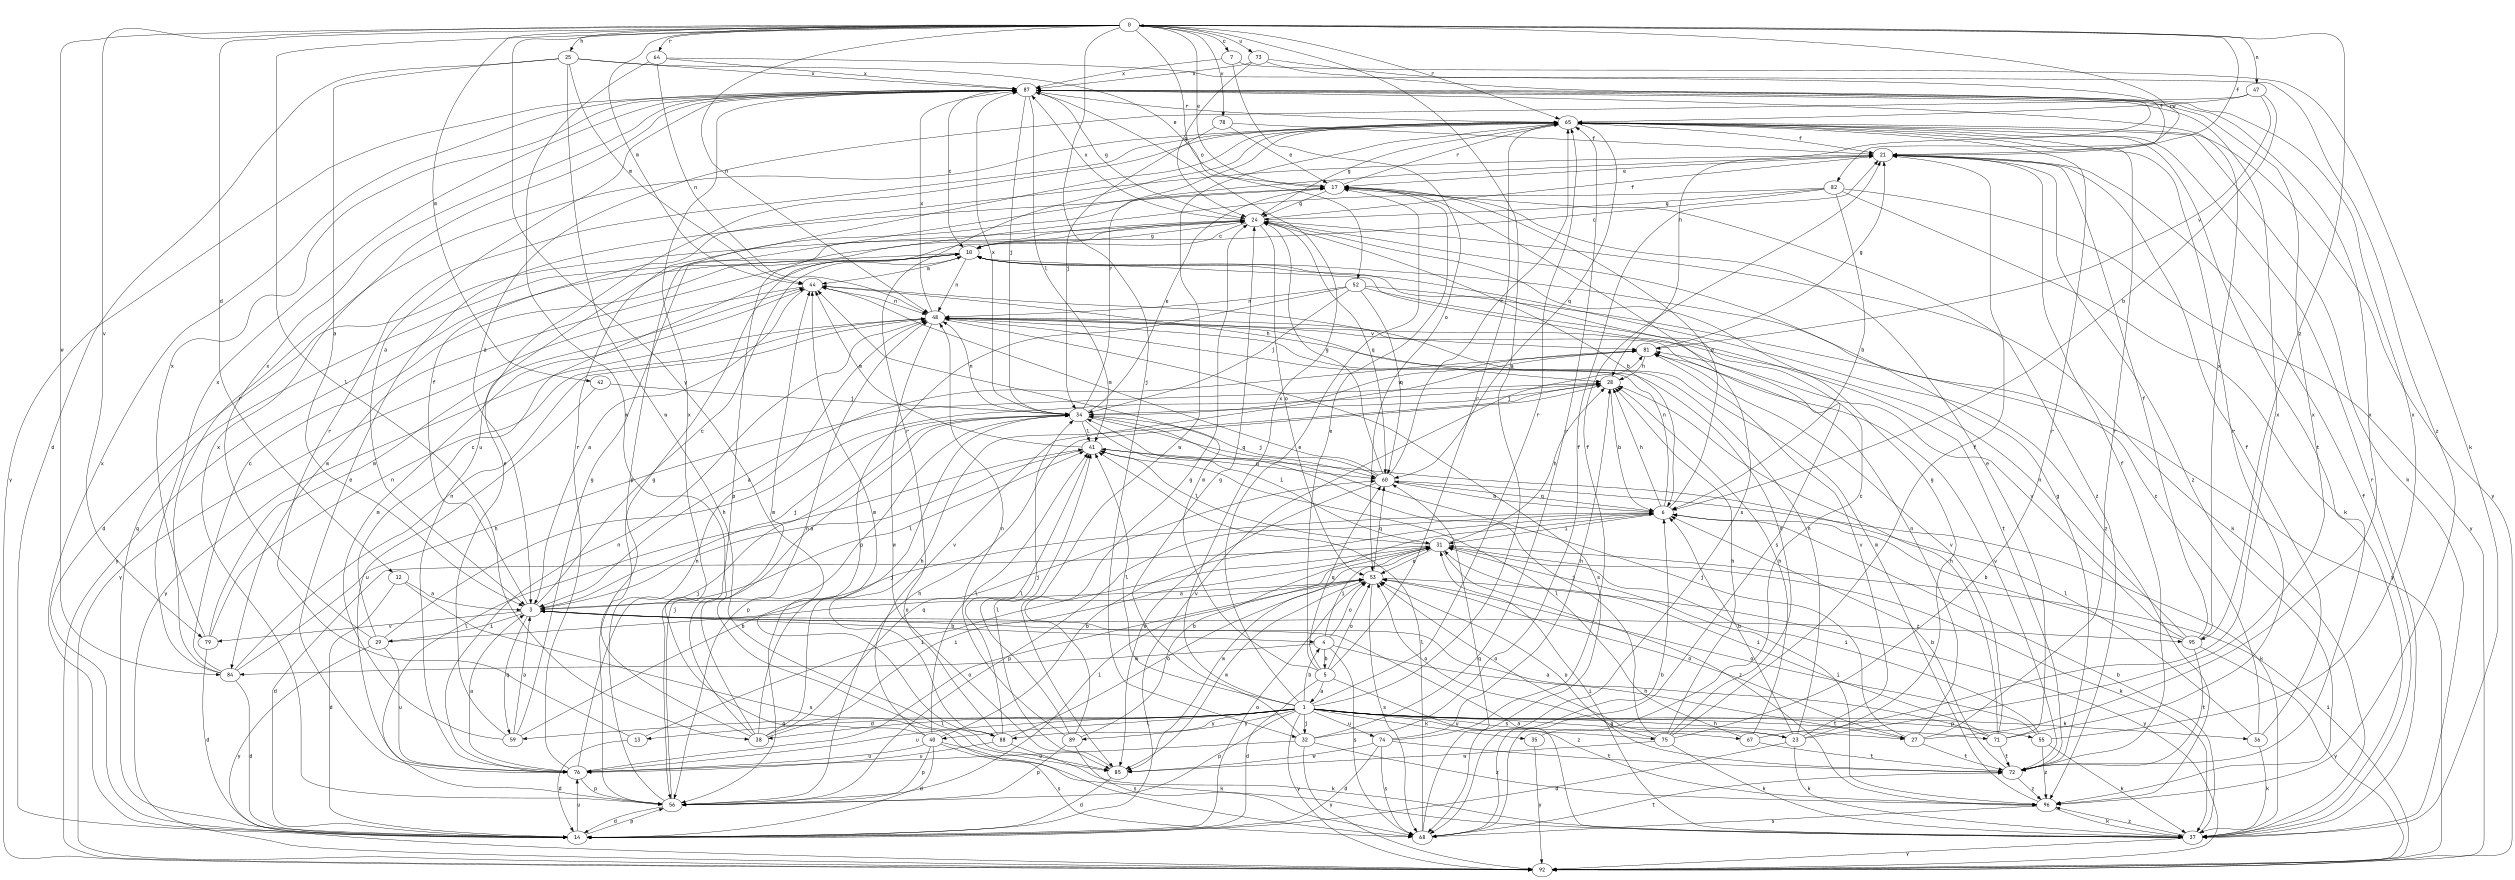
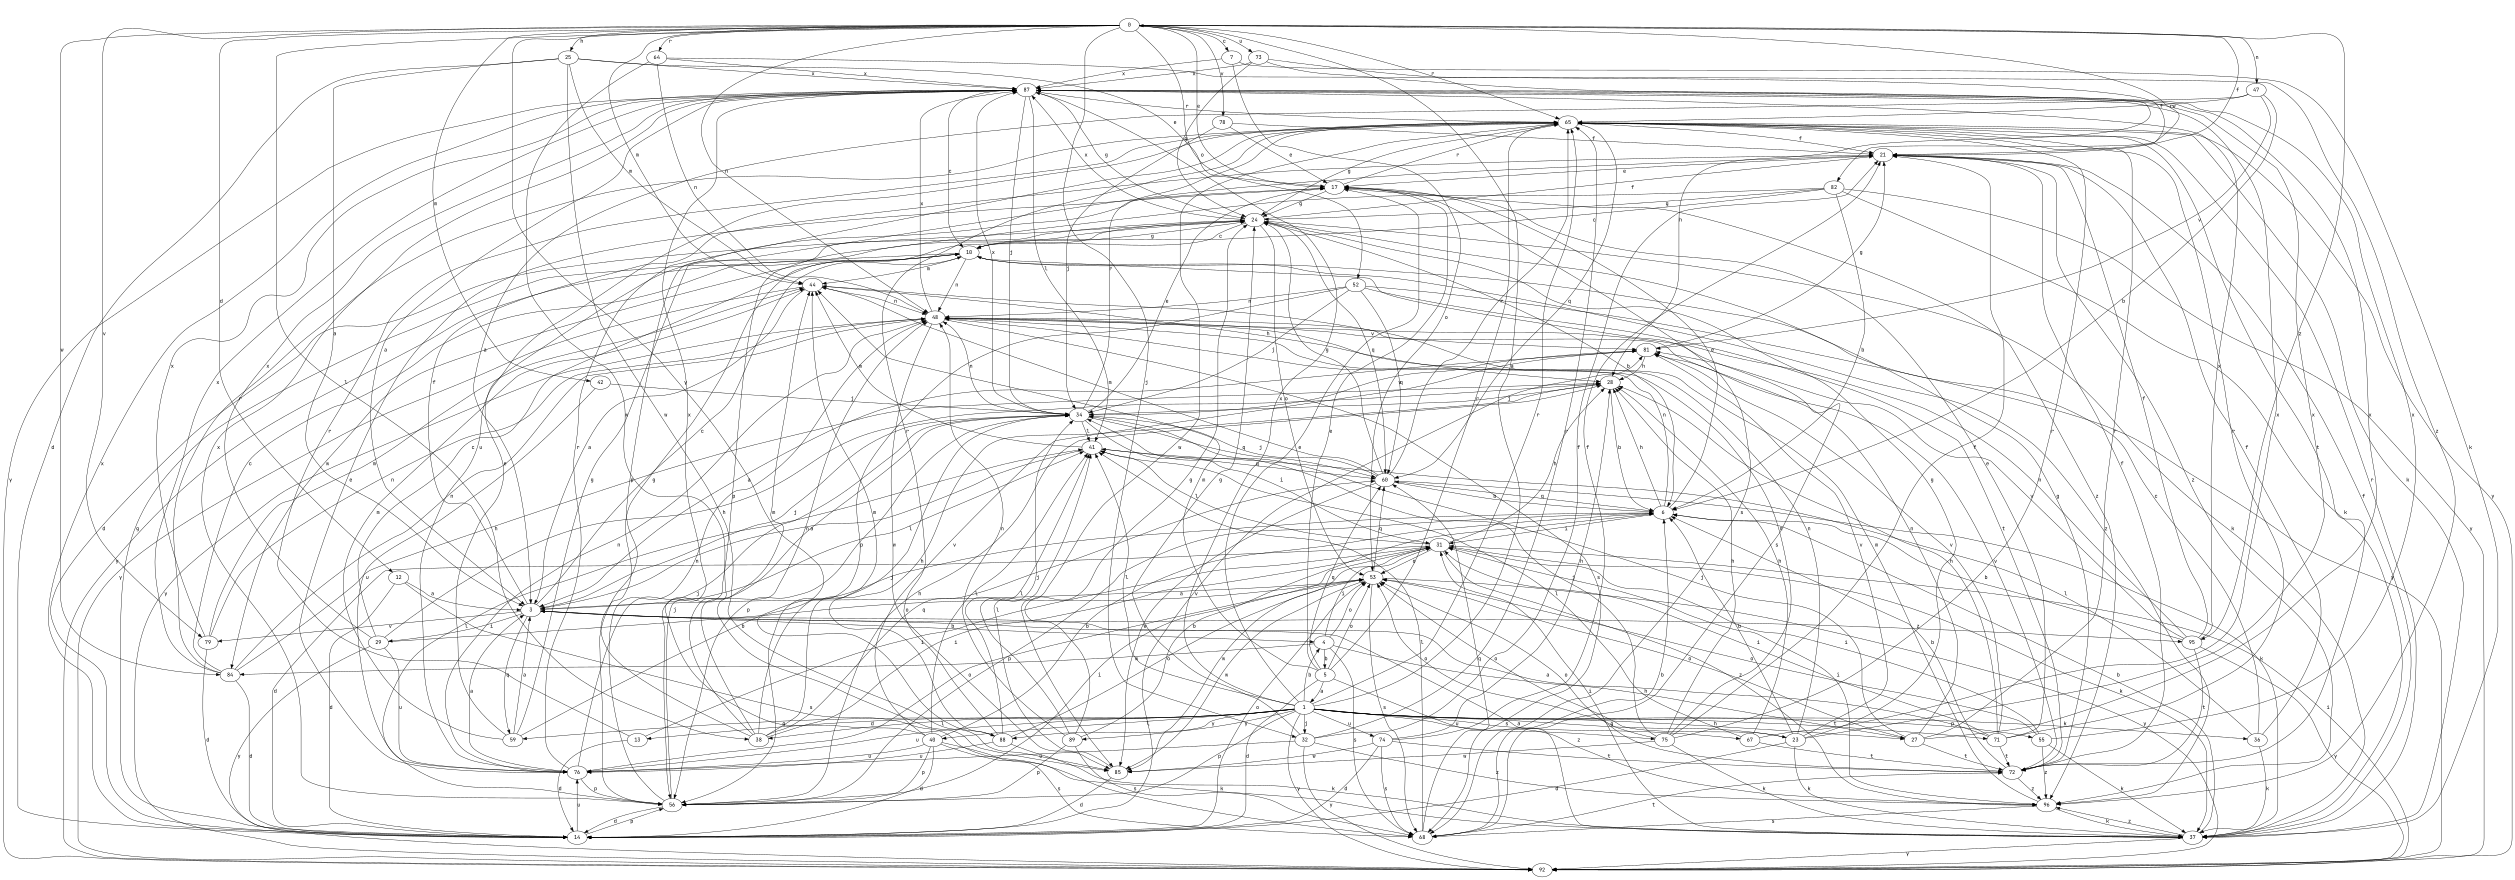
node "35": removed
